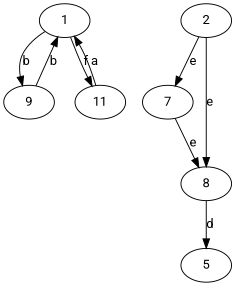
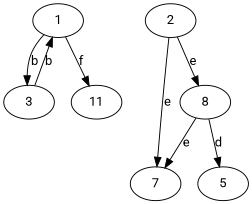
edge "11" -> "1": removed, label "a"
node "9": label "9" -> "3"
edge "7" -> "8": reversed
